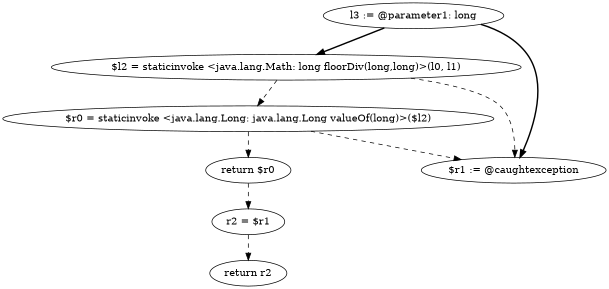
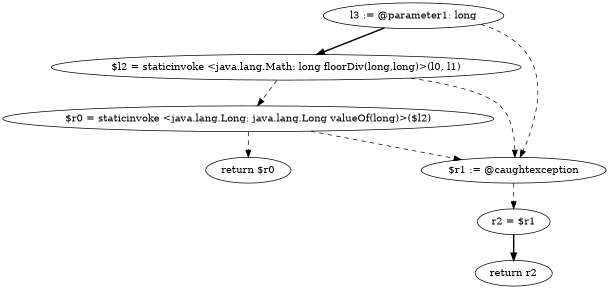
edge "l3 := @parameter1: long" -> "$r1 := @caughtexception": style bold -> dashed
edge "return $r0" -> "r2 = $r1": now "$r1 := @caughtexception" -> "r2 = $r1"
edge "r2 = $r1" -> "return r2": style dashed -> bold
